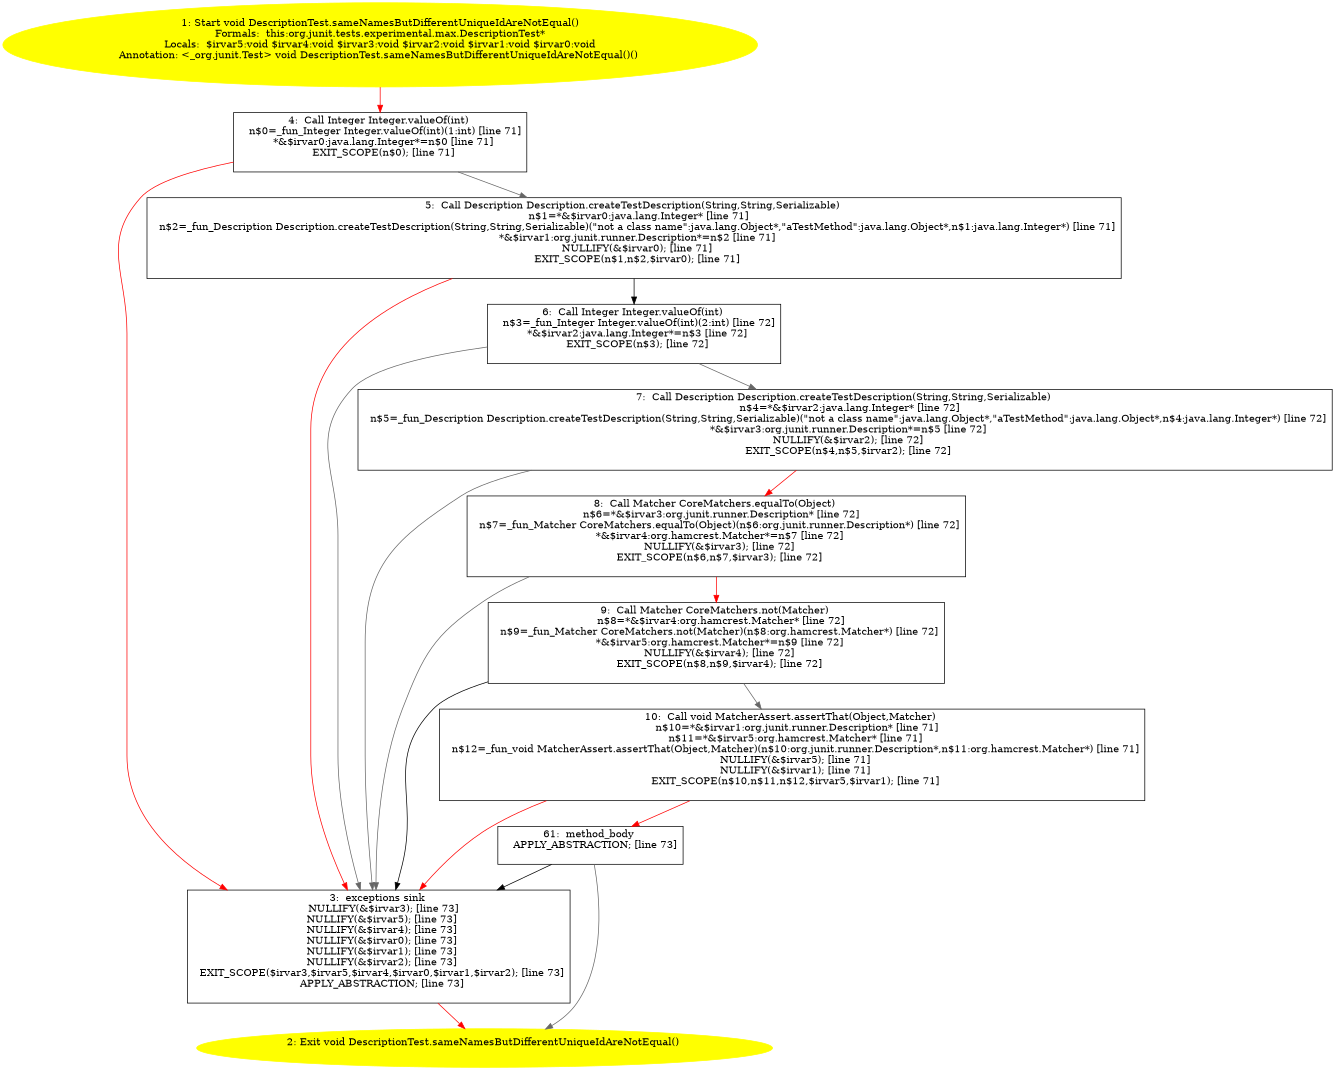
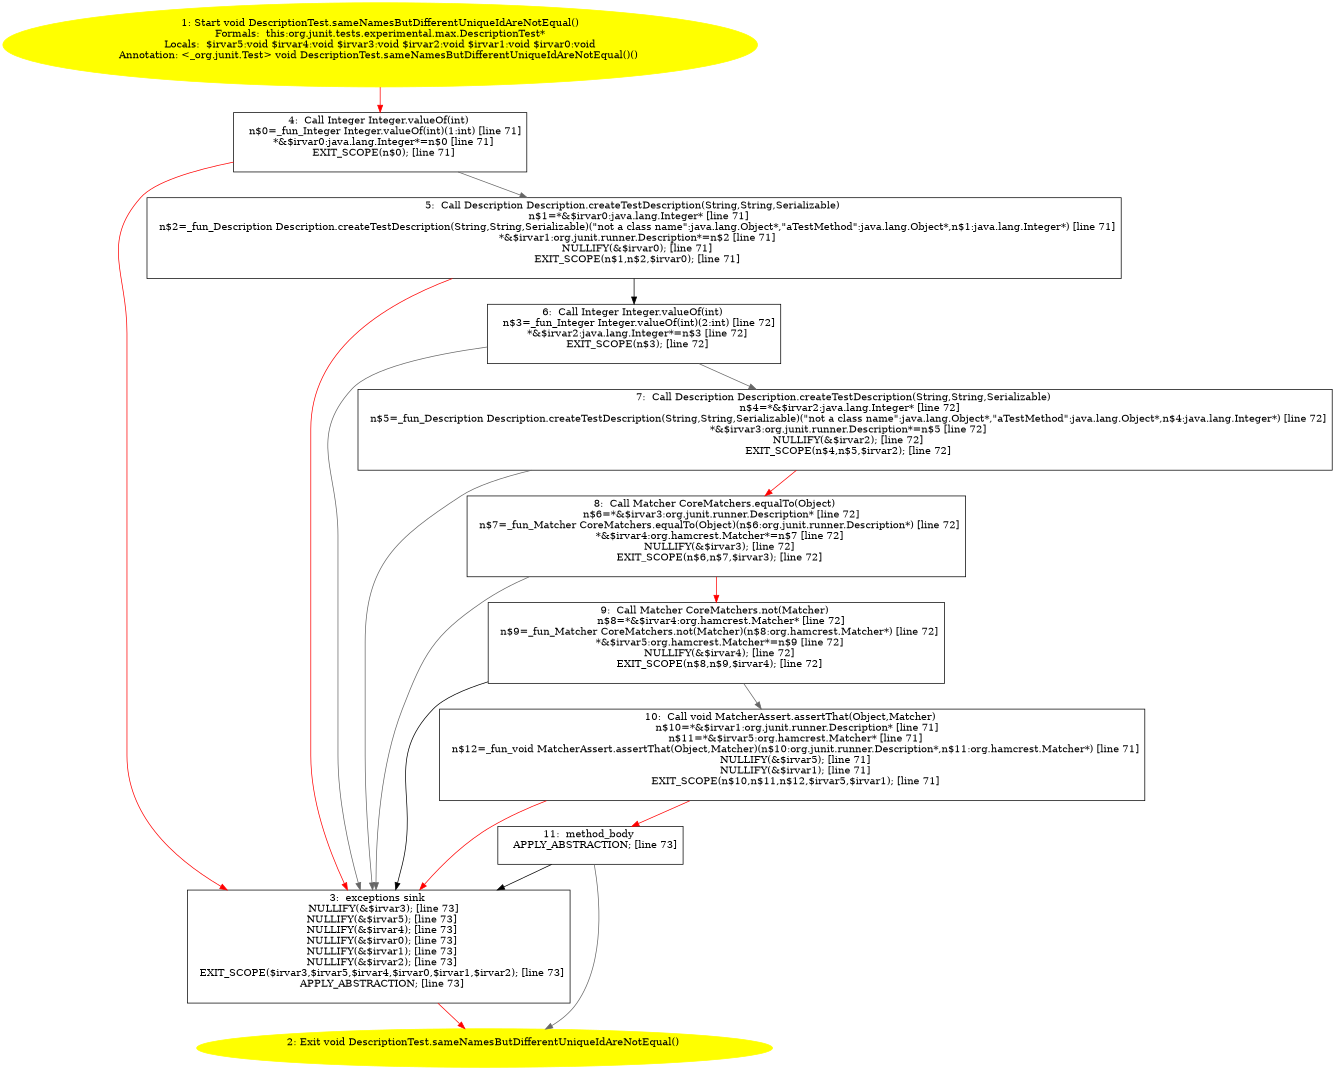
node "61:  method_body APPLY_ABSTRACTION; [line 73]": label "61:  method_body APPLY_ABSTRACTION; [line 73]" -> "11:  method_body APPLY_ABSTRACTION; [line 73]"
